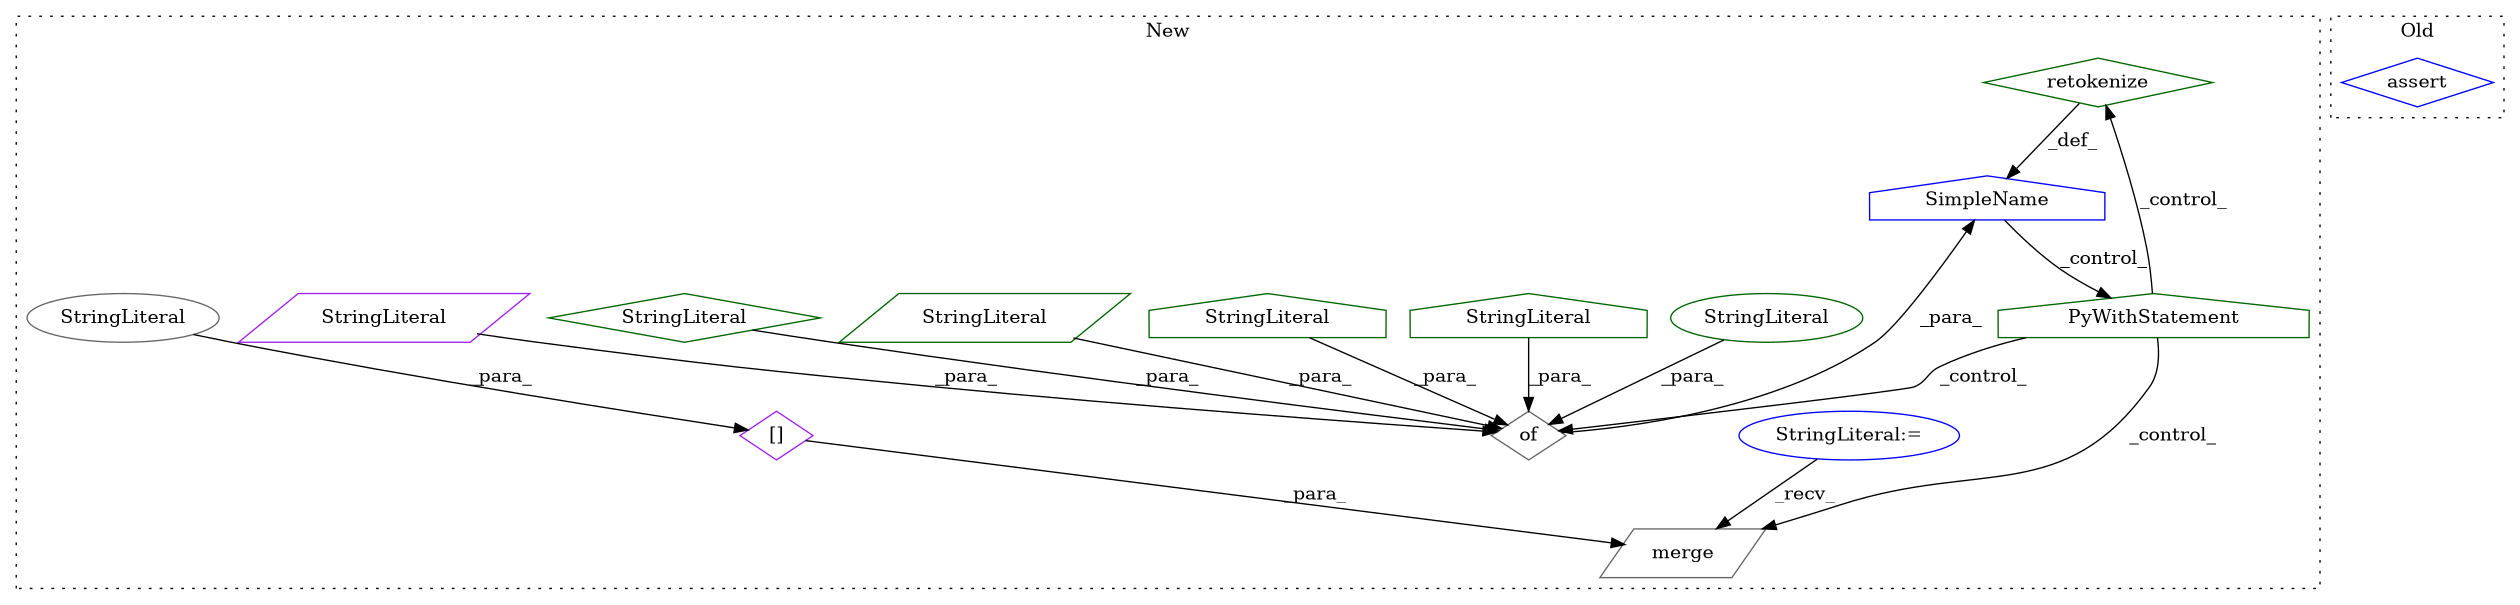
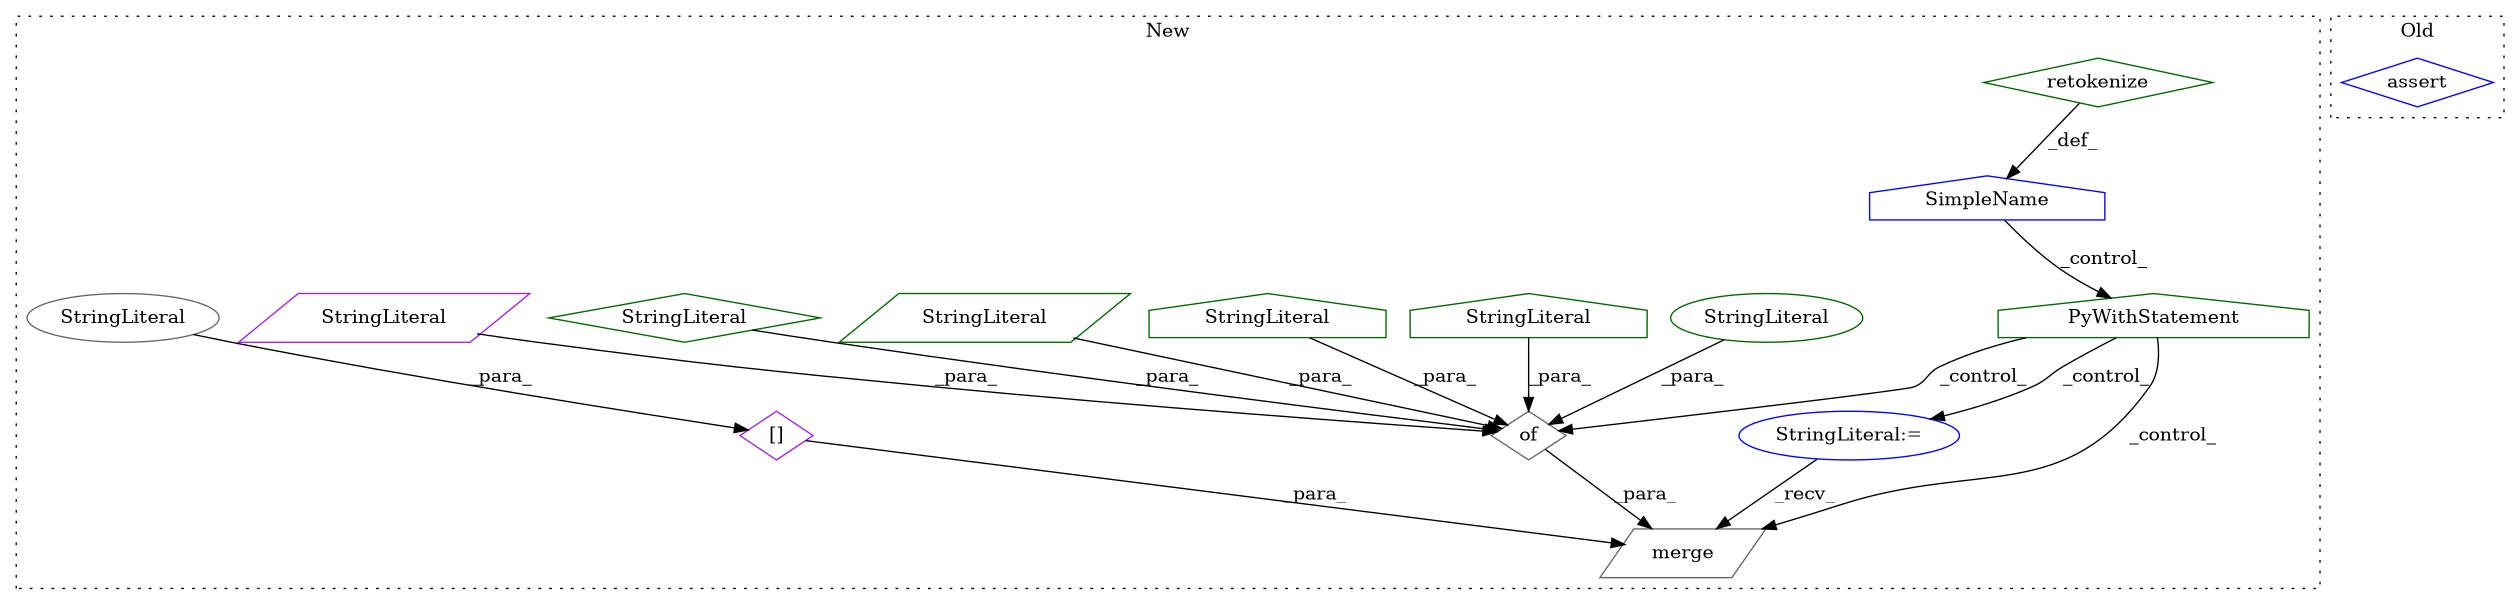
edge "PyWithStatement" -> "retokenize": now "PyWithStatement" -> "StringLiteral:="
edge "of" -> "SimpleName": now "of" -> "merge"
